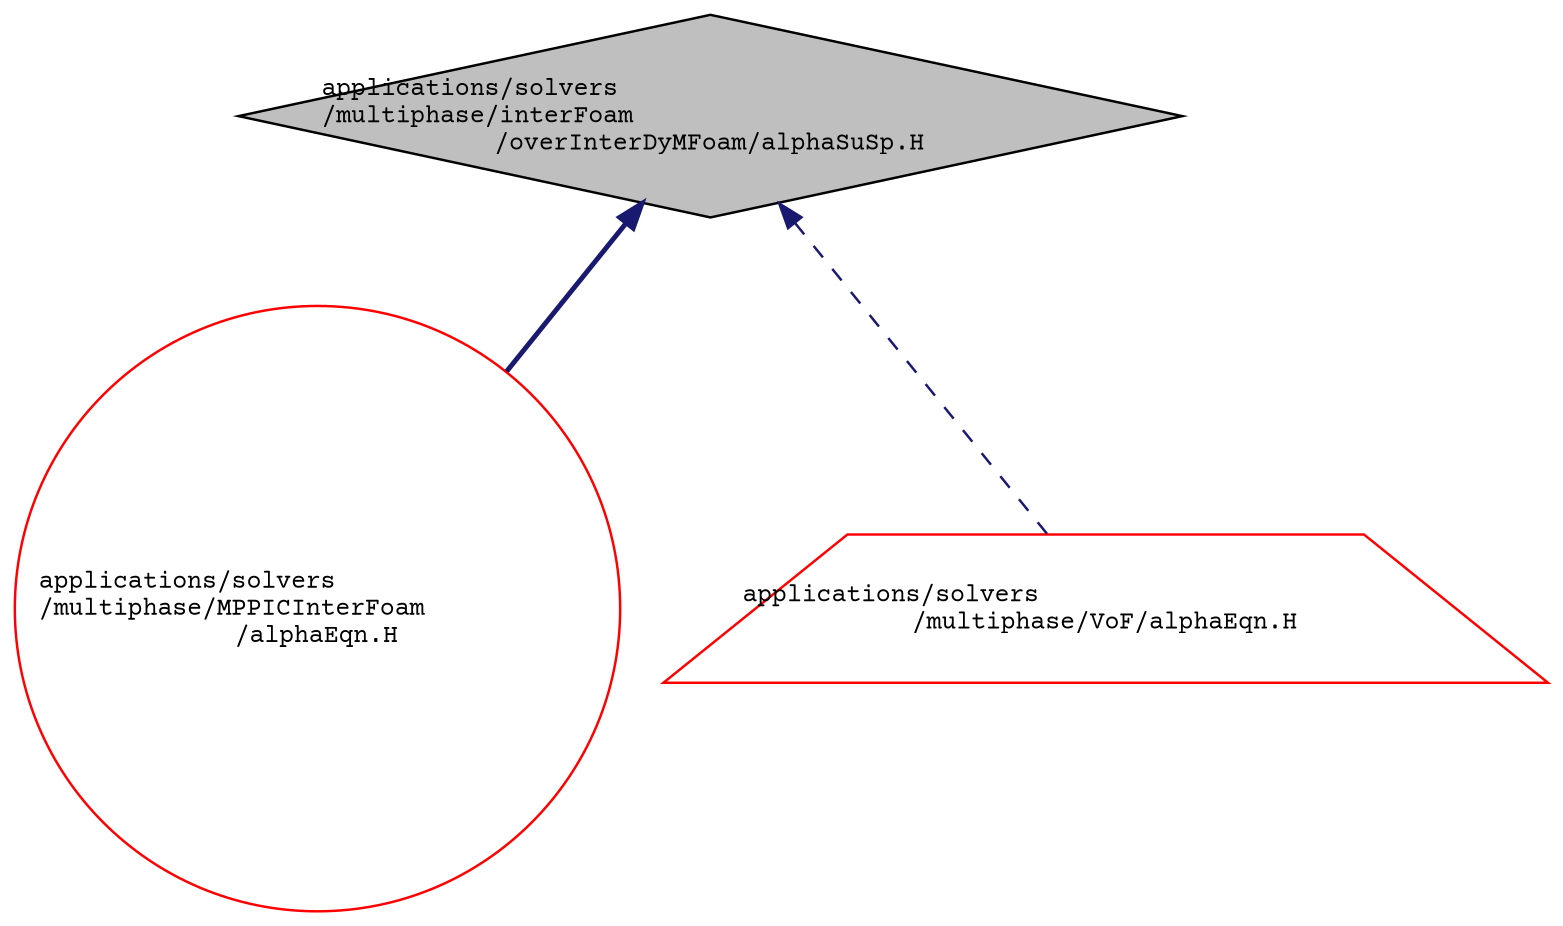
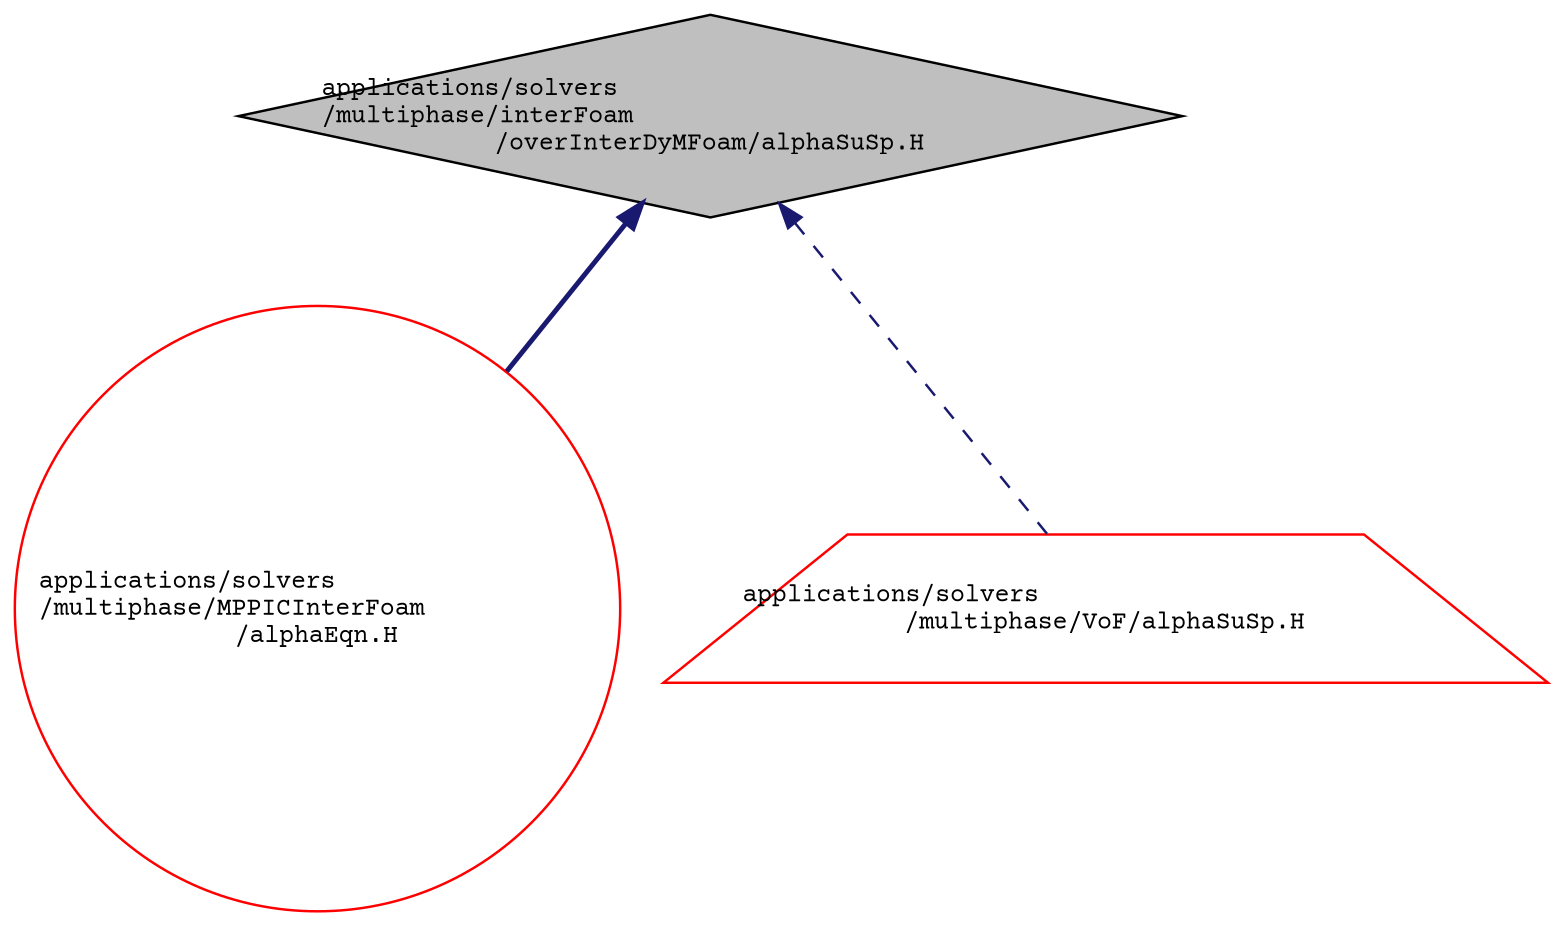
node "applications/solvers /multiphase/VoF/alphaEqn.H": label "applications/solvers /multiphase/VoF/alphaEqn.H" -> "applications/solvers /multiphase/VoF/alphaSuSp.H"
